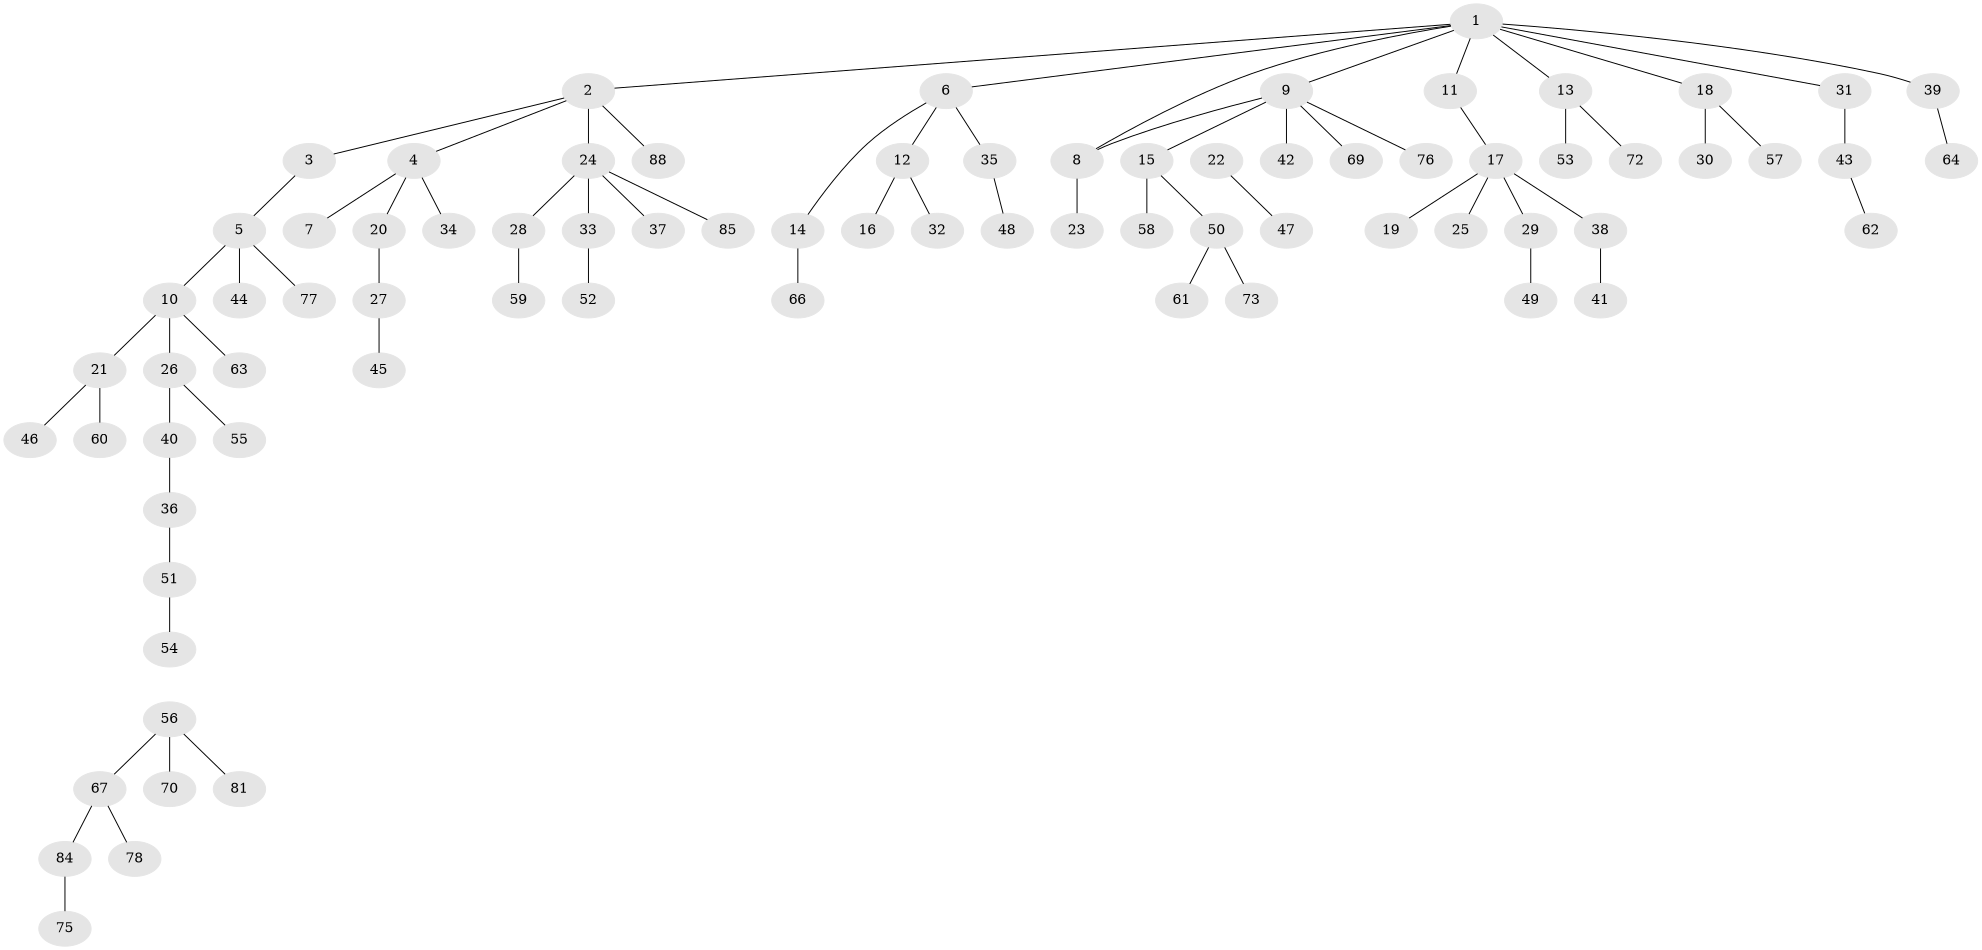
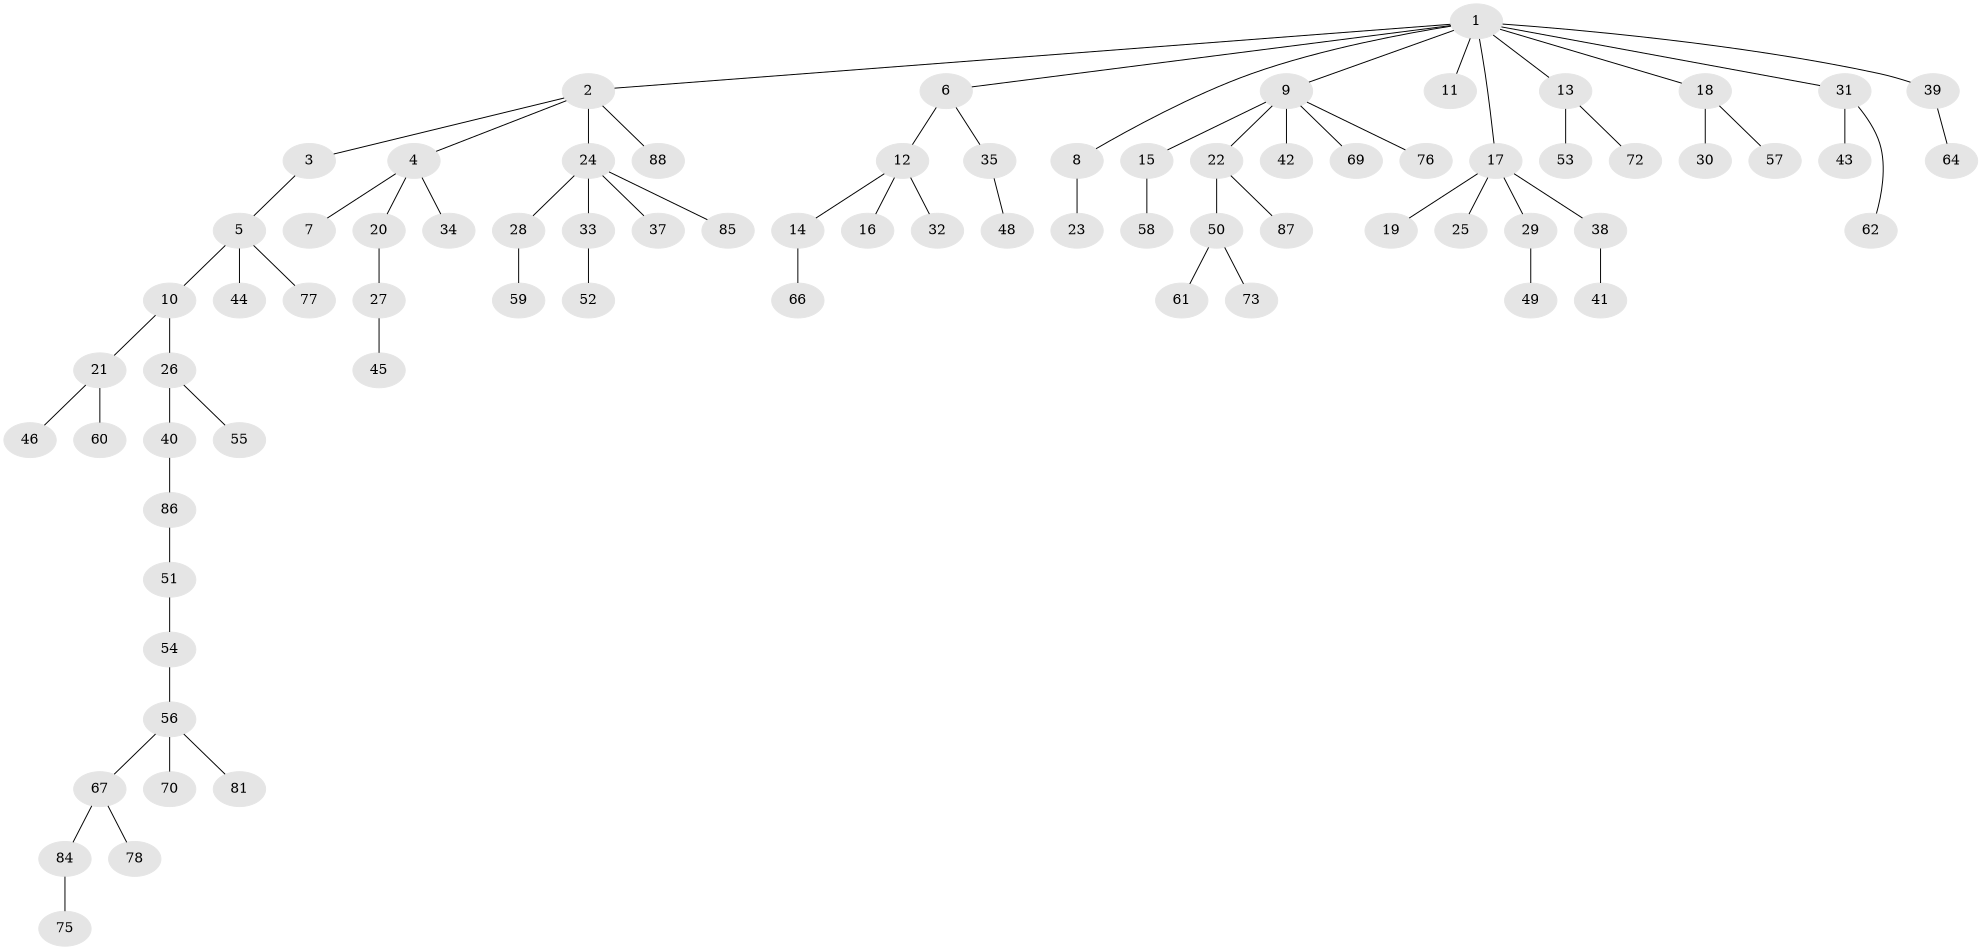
edge "9" -- "8": now "9" -- "22"
edge "11" -- "17": now "1" -- "17"
edge "6" -- "14": now "12" -- "14"
edge "15" -- "50": now "22" -- "50"
edge "43" -- "62": now "31" -- "62"
node "47": label "47" -> "87"
node "63": removed
node "36": label "36" -> "86"
edge "54" -- "56": added
